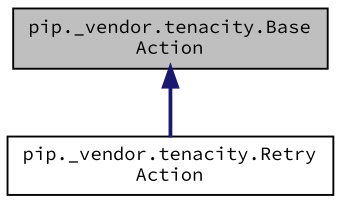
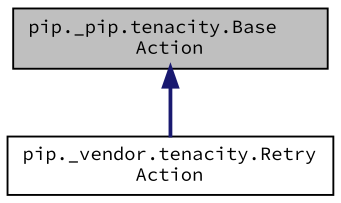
node "pip._vendor.tenacity.Base Action": label "pip._vendor.tenacity.Base Action" -> "pip._pip.tenacity.Base Action"
